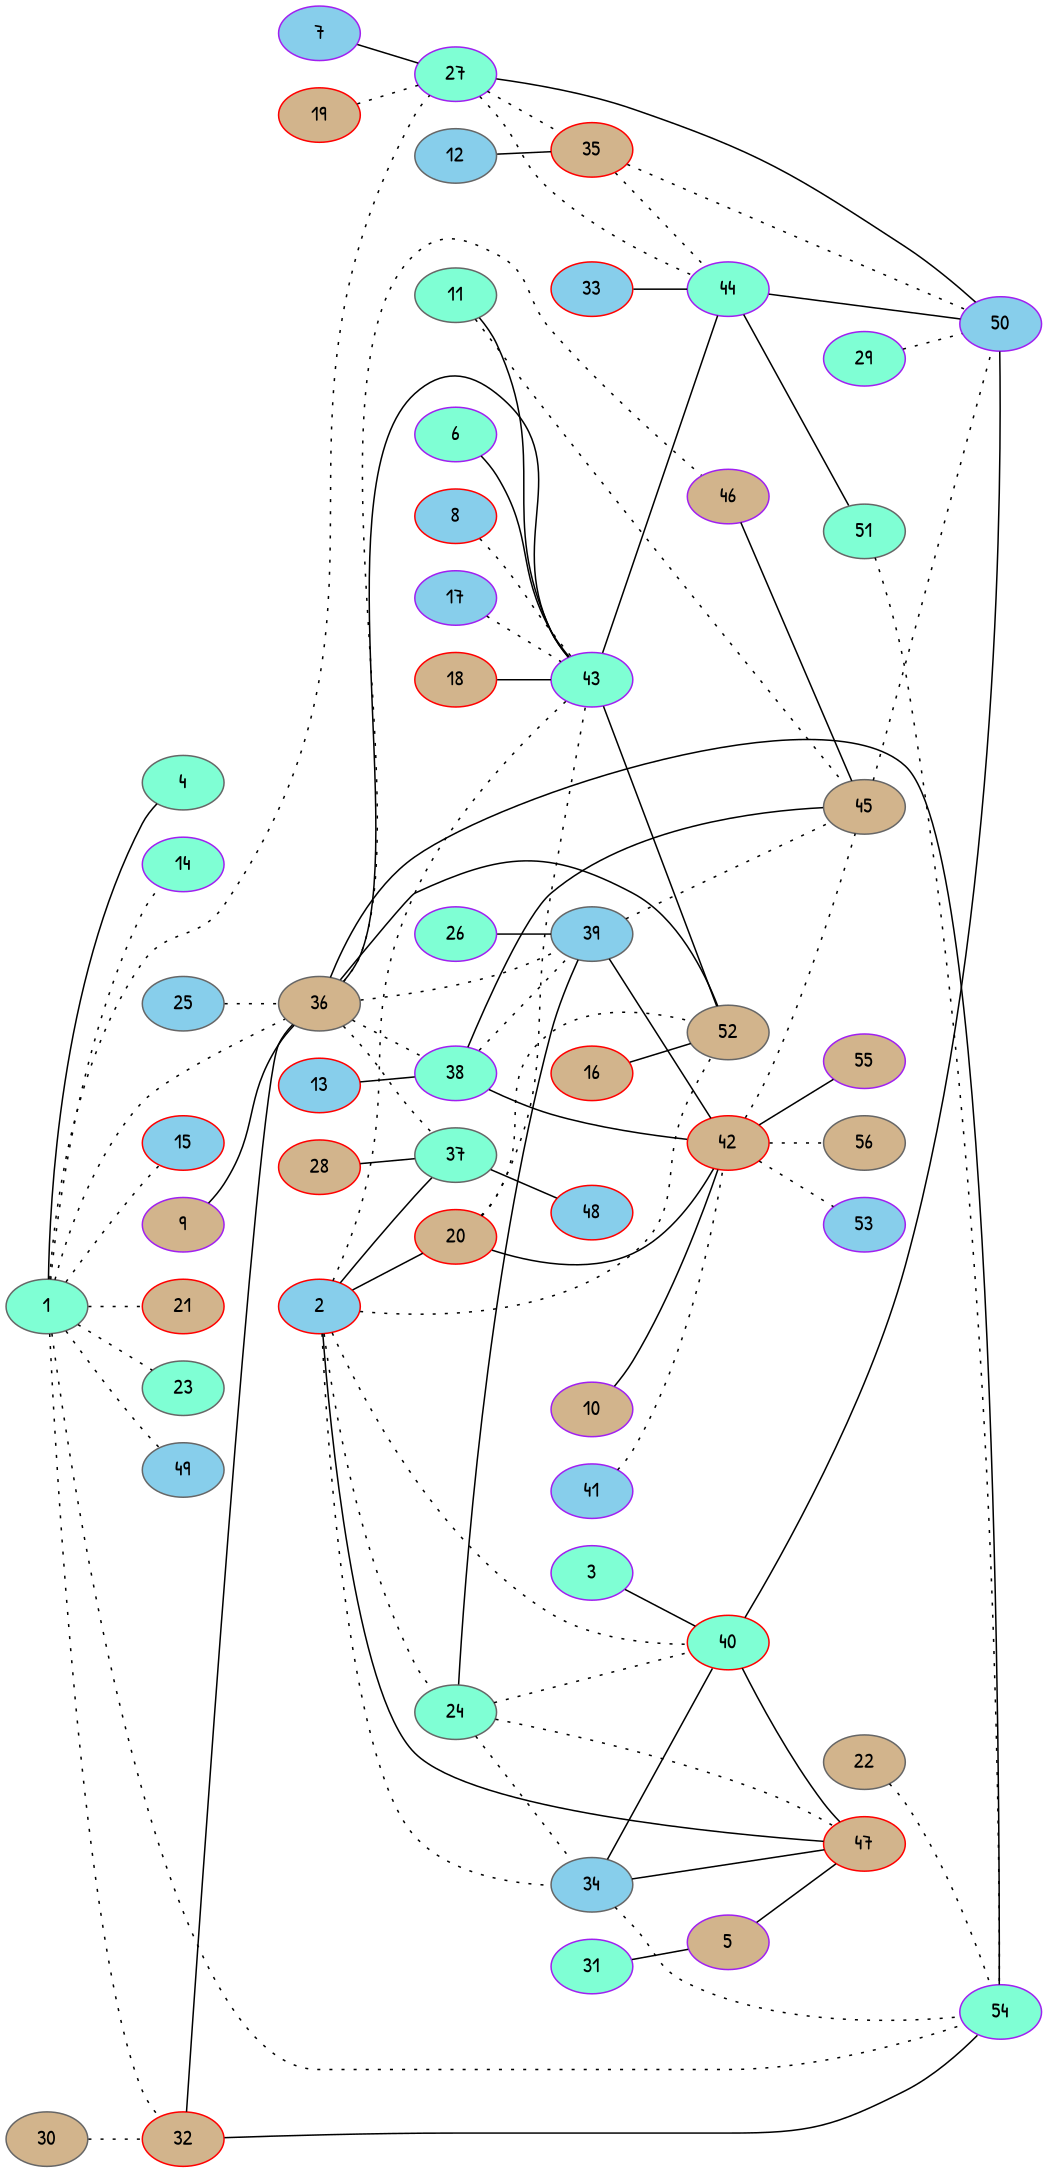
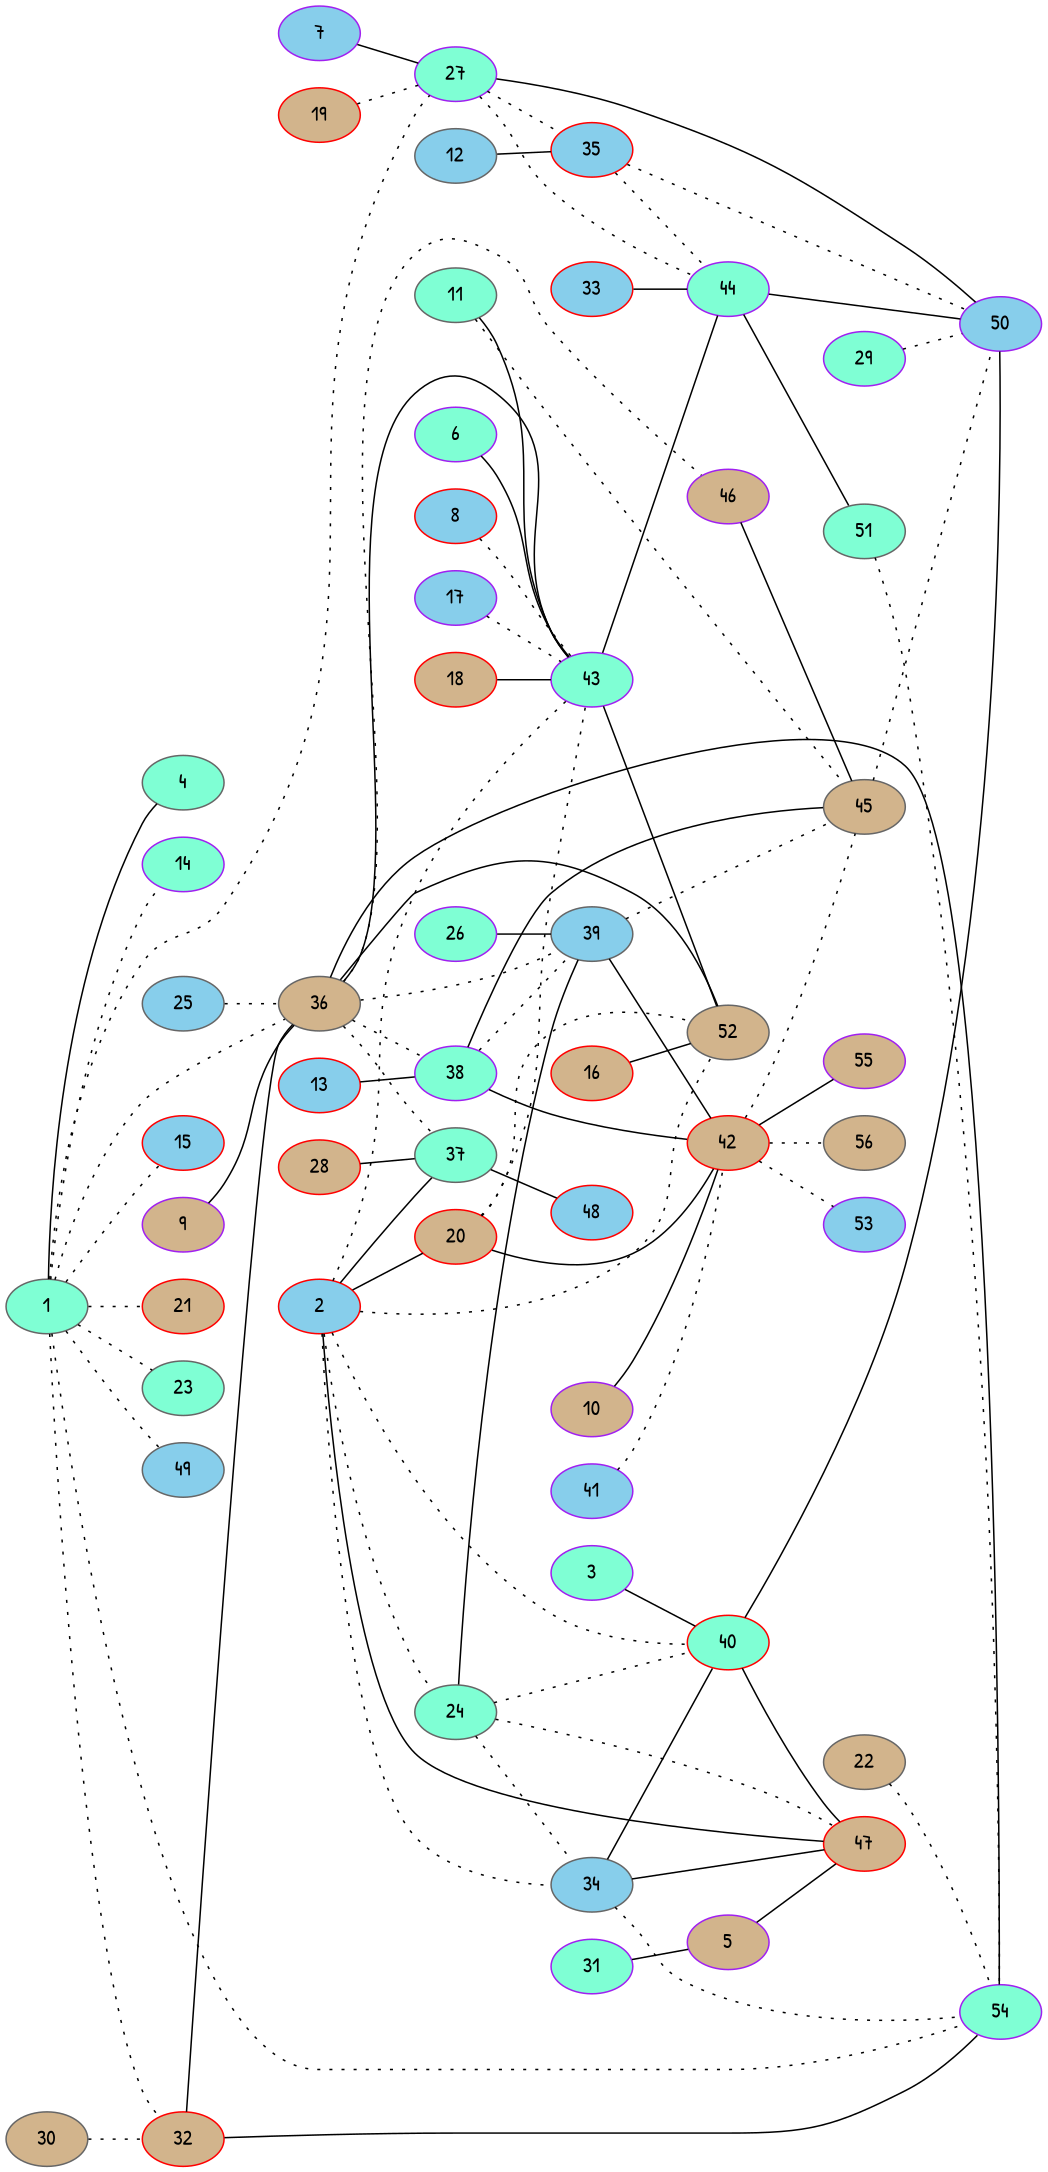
node "35": fillcolor tan -> skyblue
